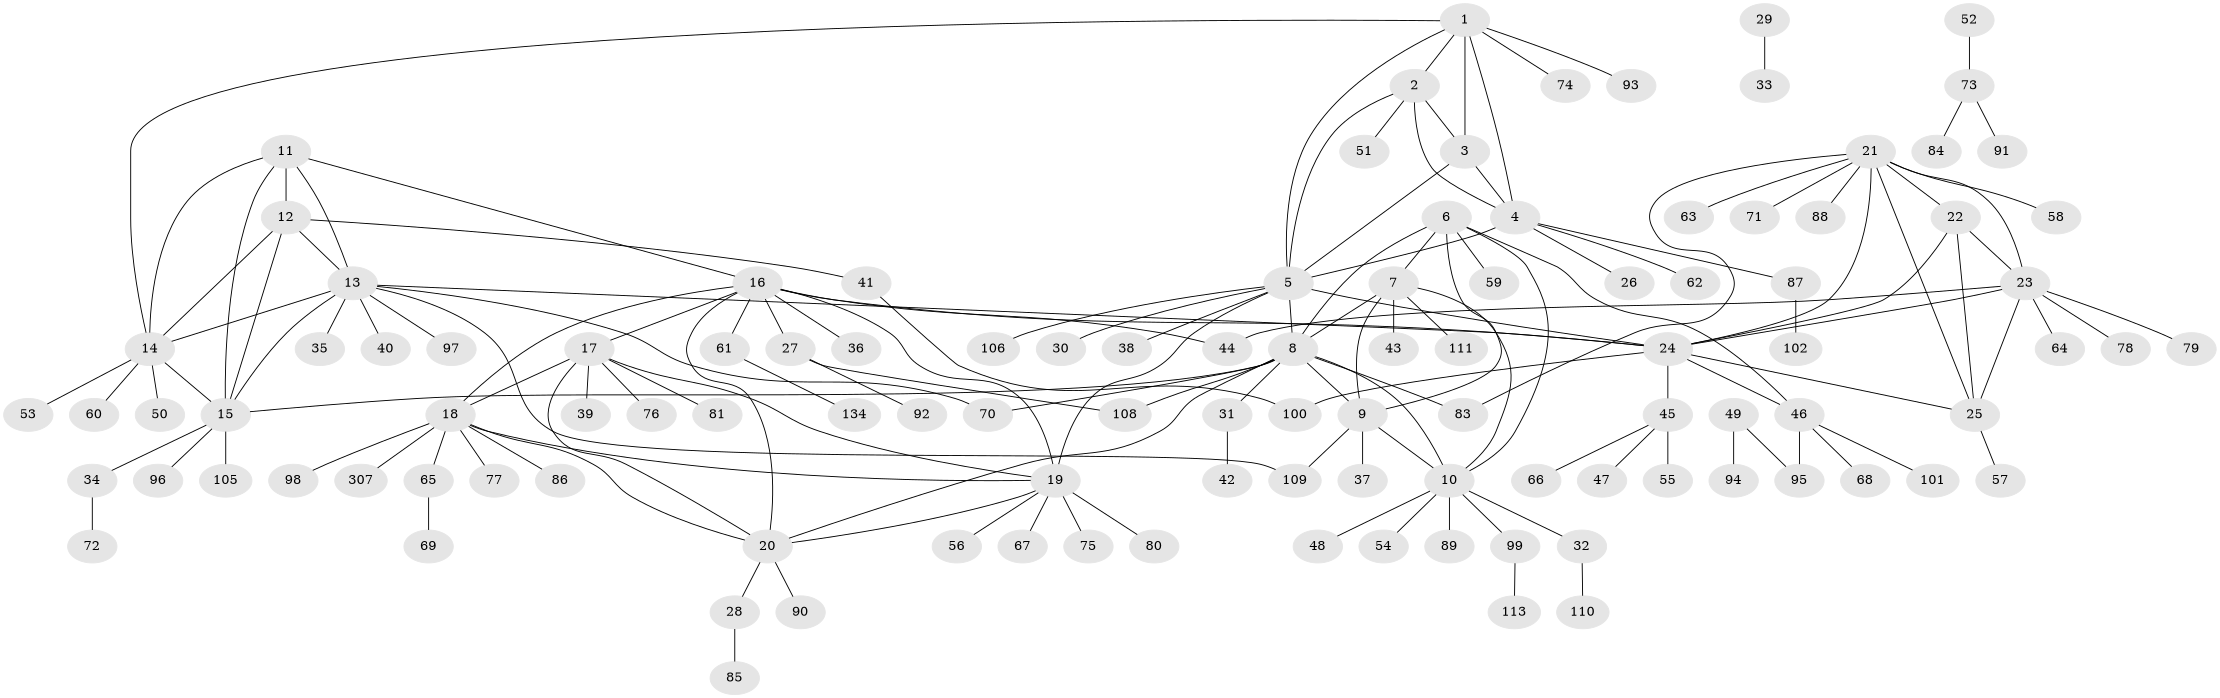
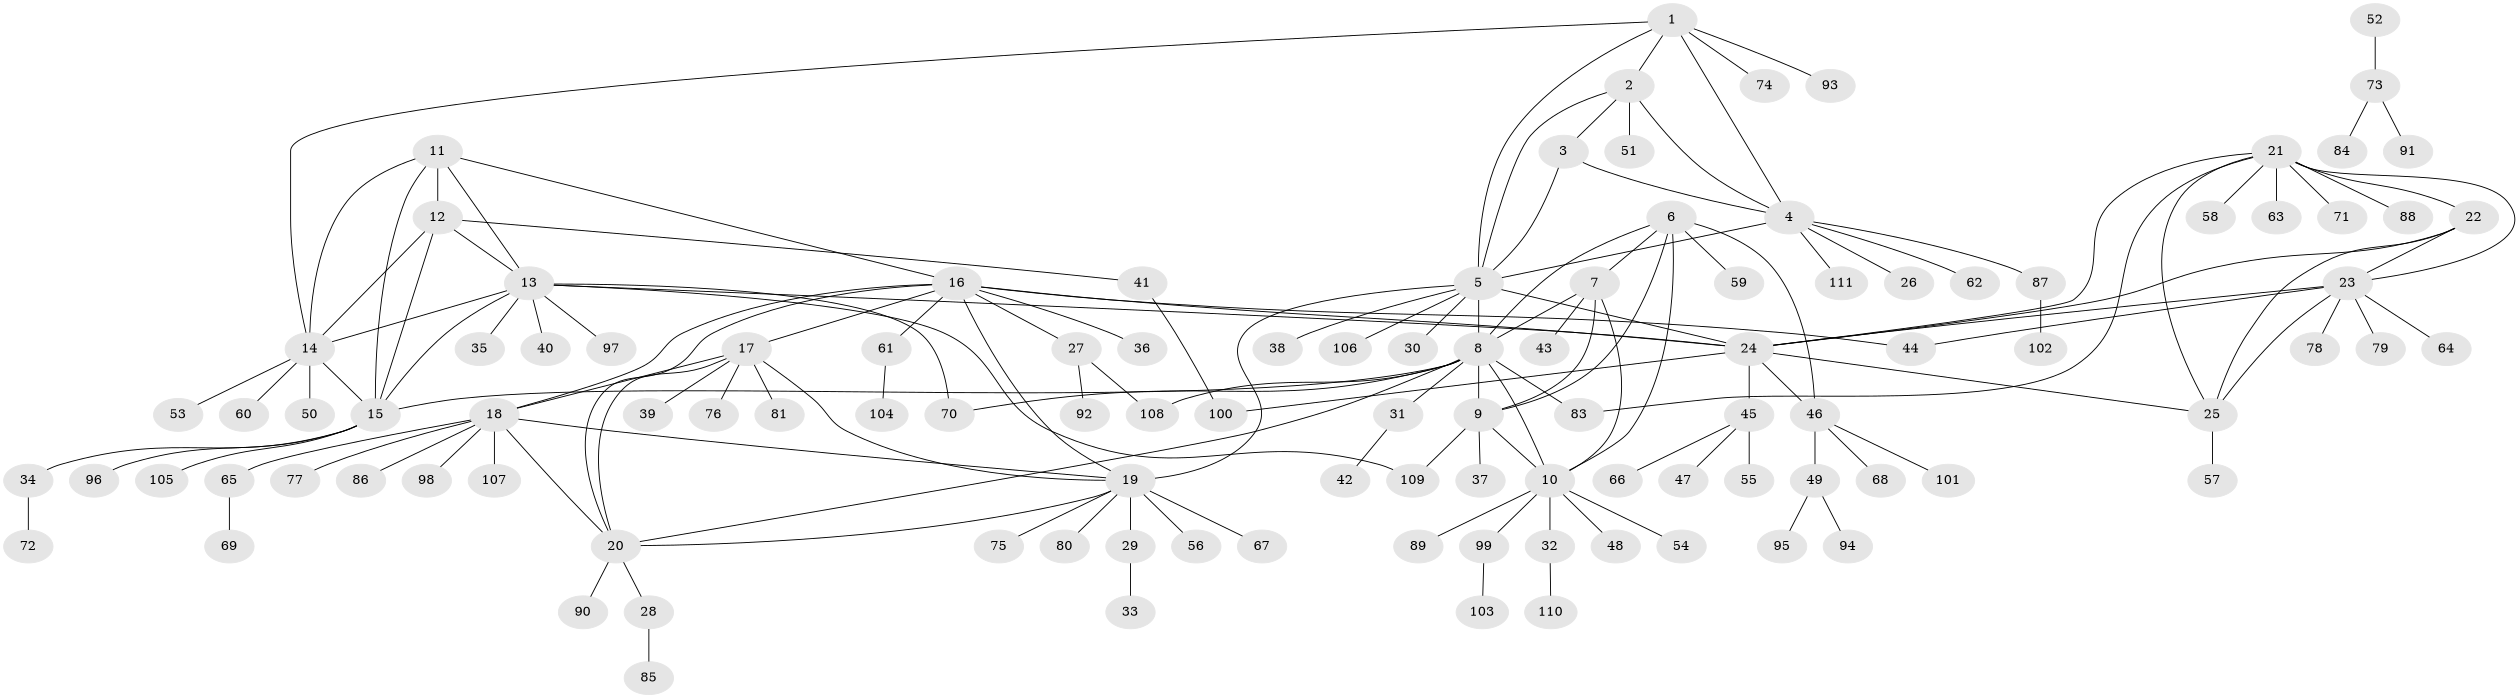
edge "1" -- "3": removed
edge "7" -- "111": now "4" -- "111"
node "134": label "134" -> "104"
edge "46" -- "95": now "46" -- "49"
node "307": label "307" -> "107"
edge "19" -- "29": added
node "113": label "113" -> "103"
